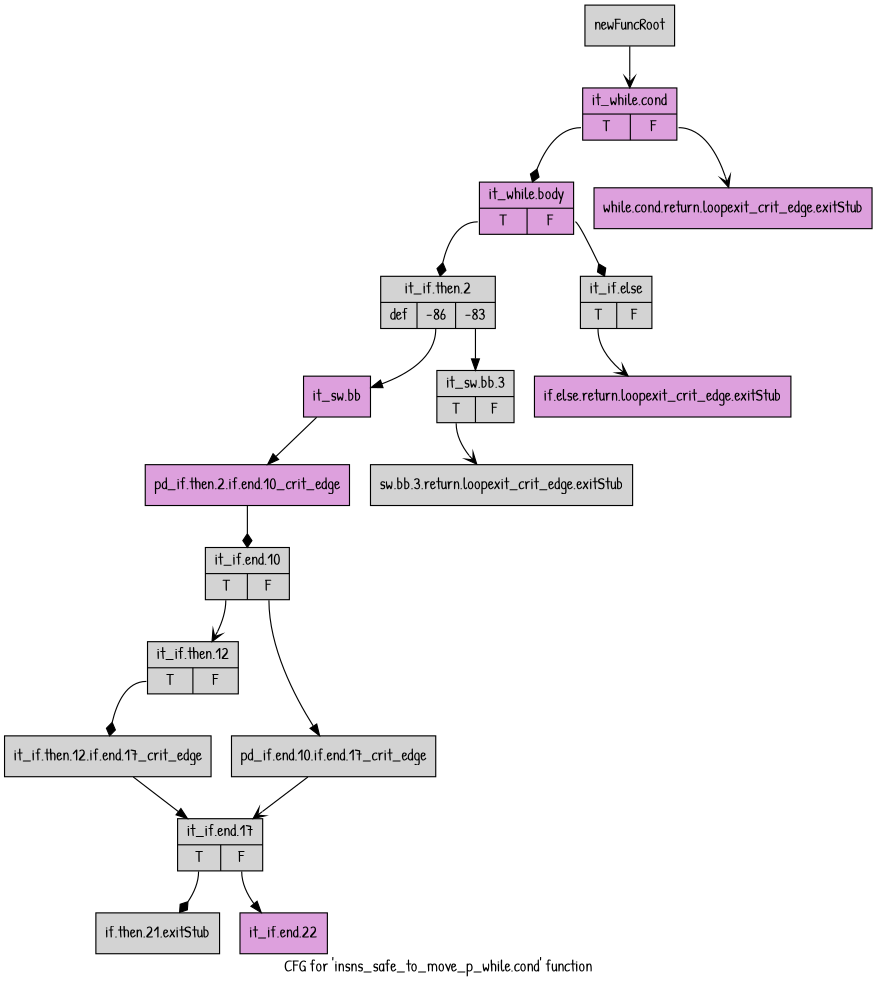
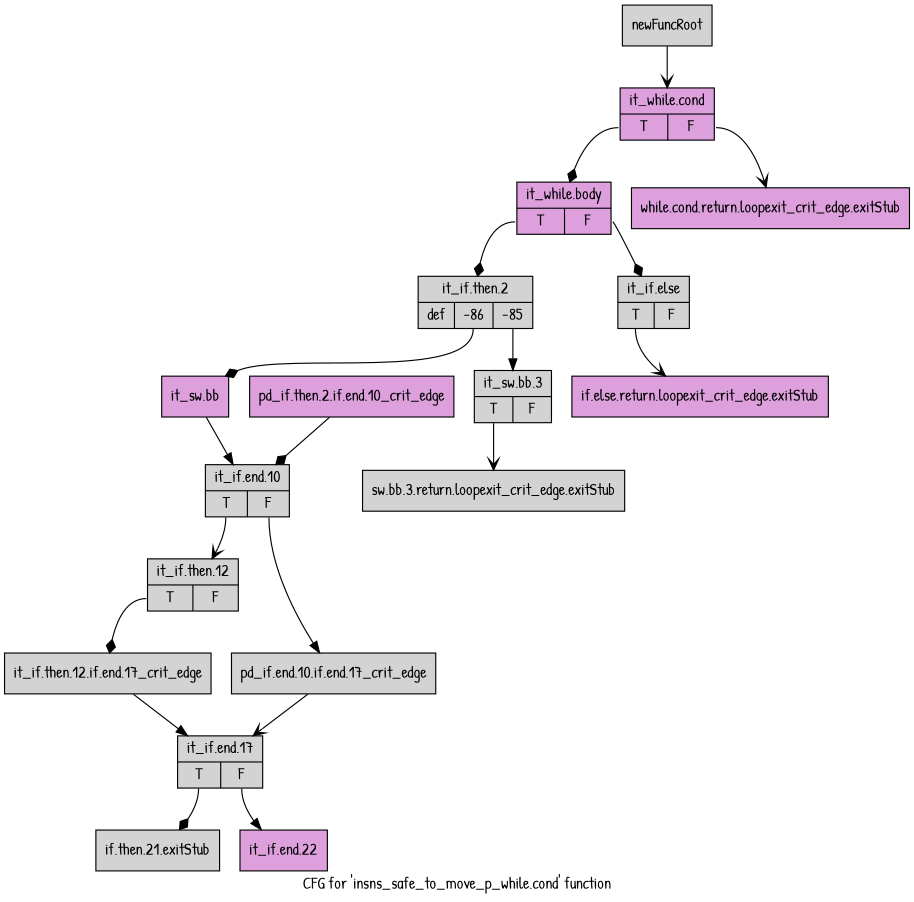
node "it_if.then.2": text "-83" -> "-85"
edge "it_if.then.2" -> "it_sw.bb": arrowhead normal -> diamond
edge "it_sw.bb" -> "pd_if.then.2.if.end.10_crit_edge": now "it_sw.bb" -> "it_if.end.10"
